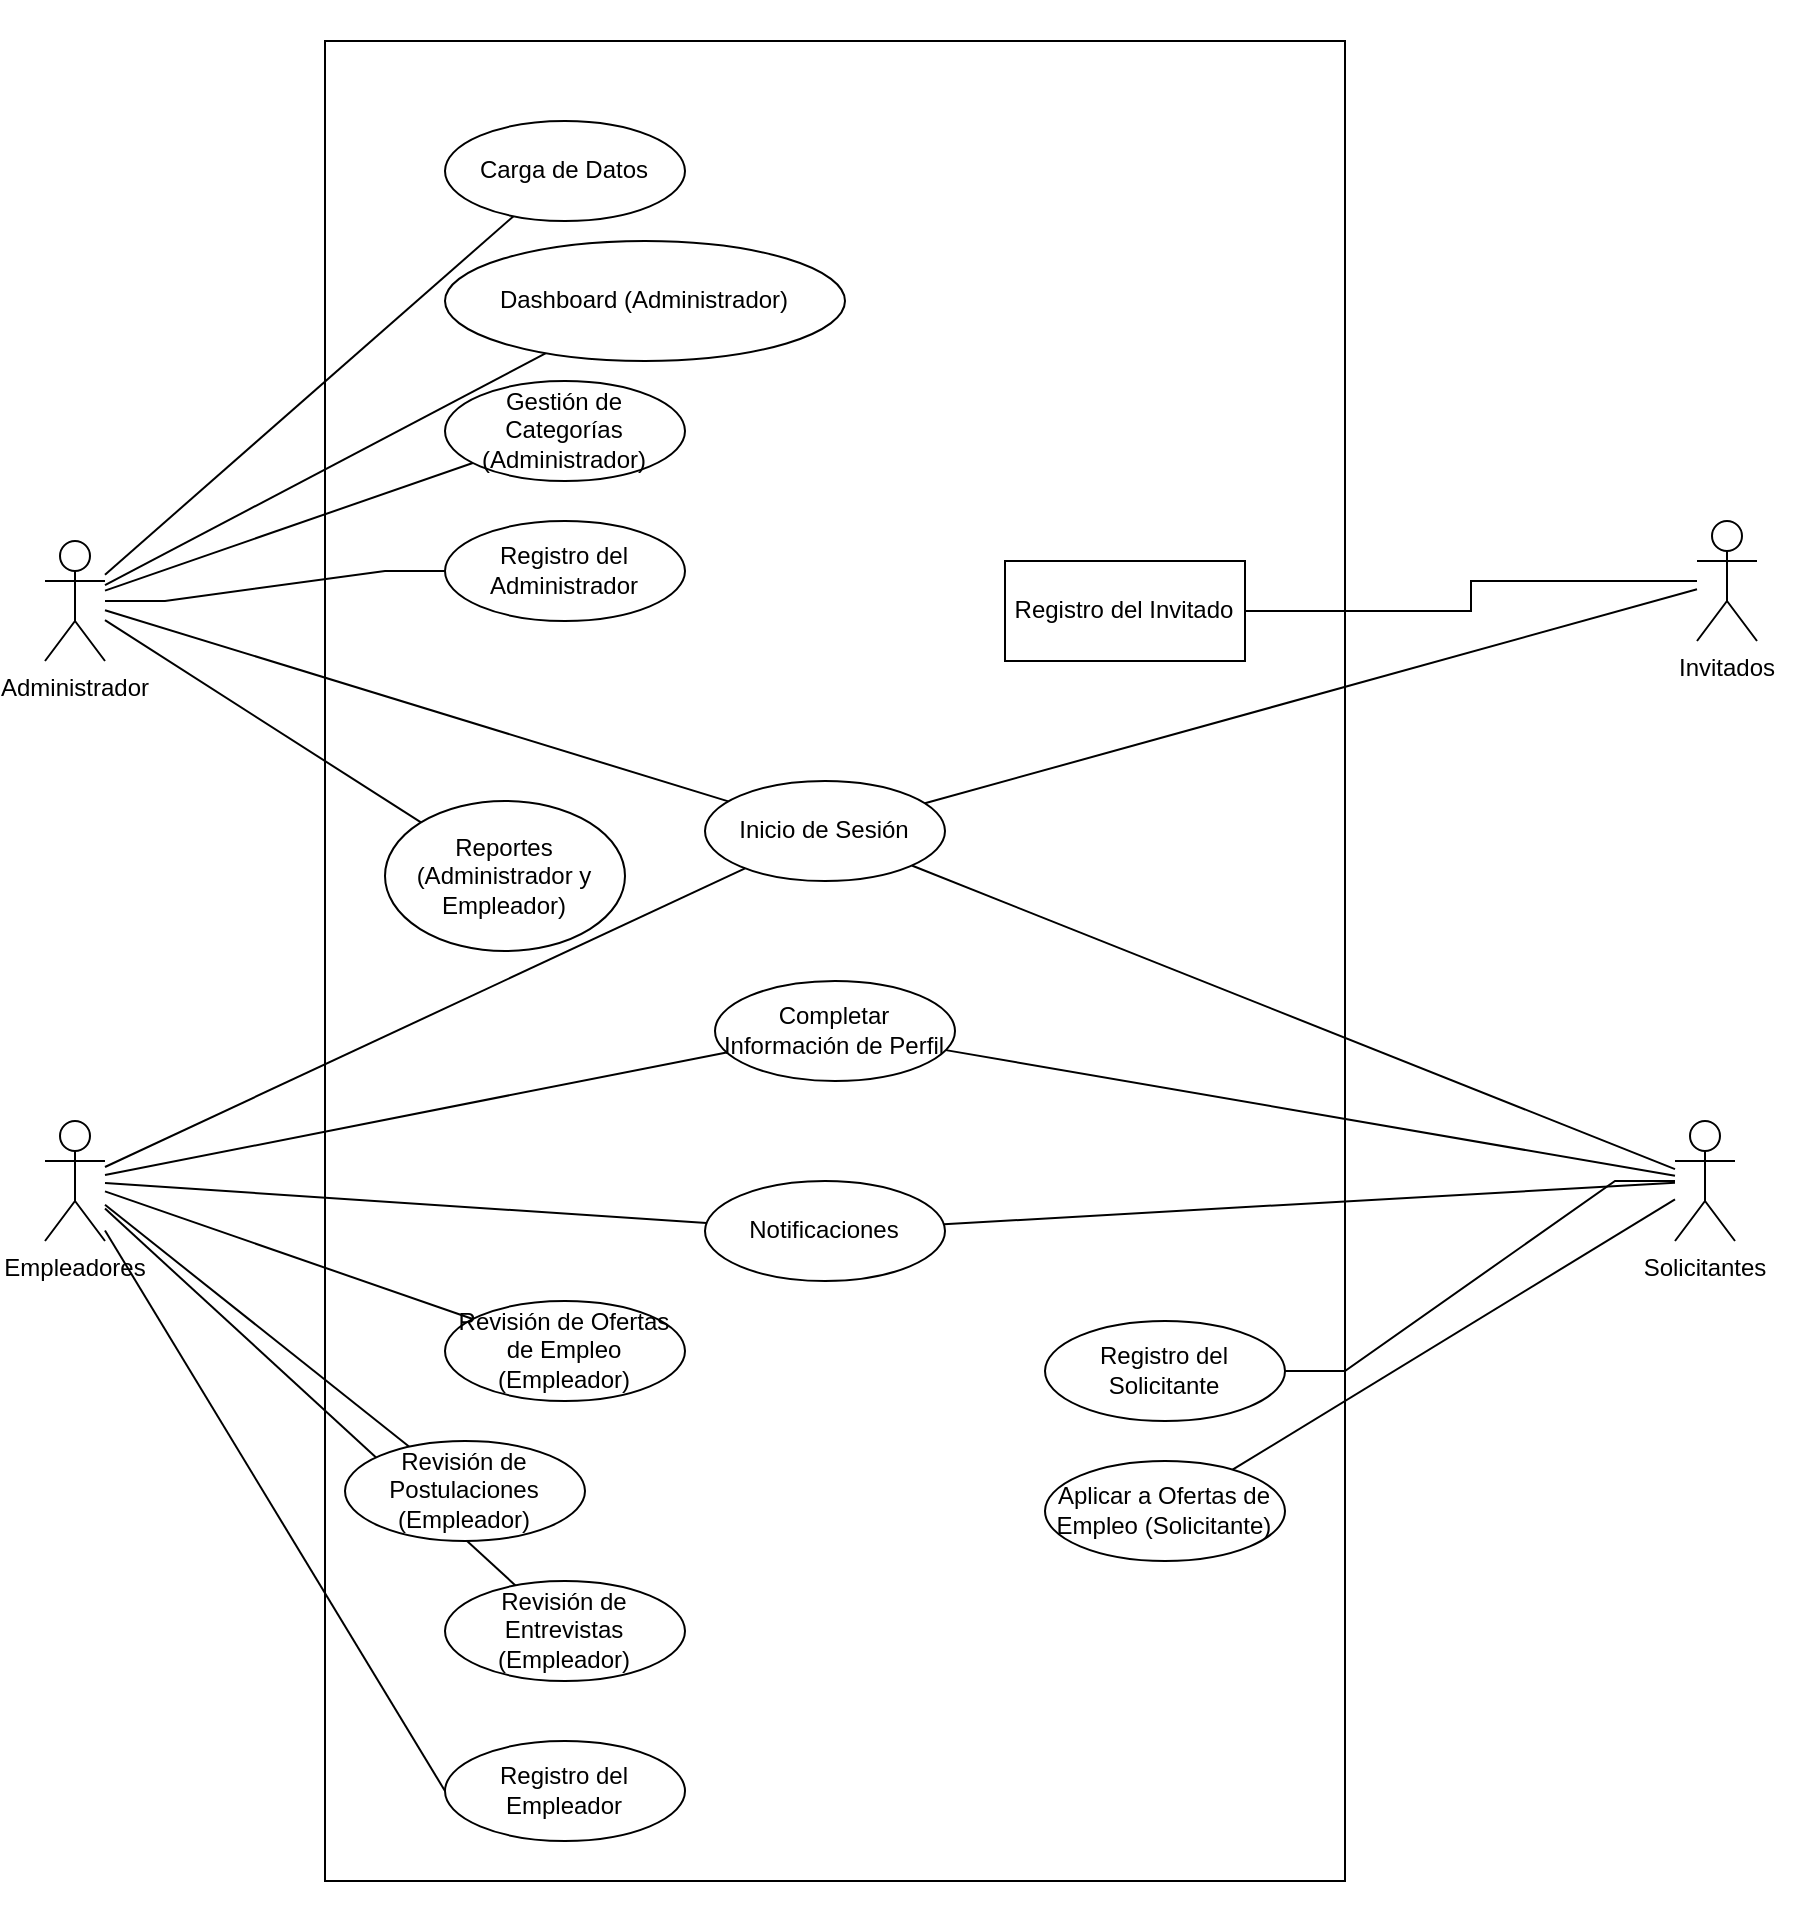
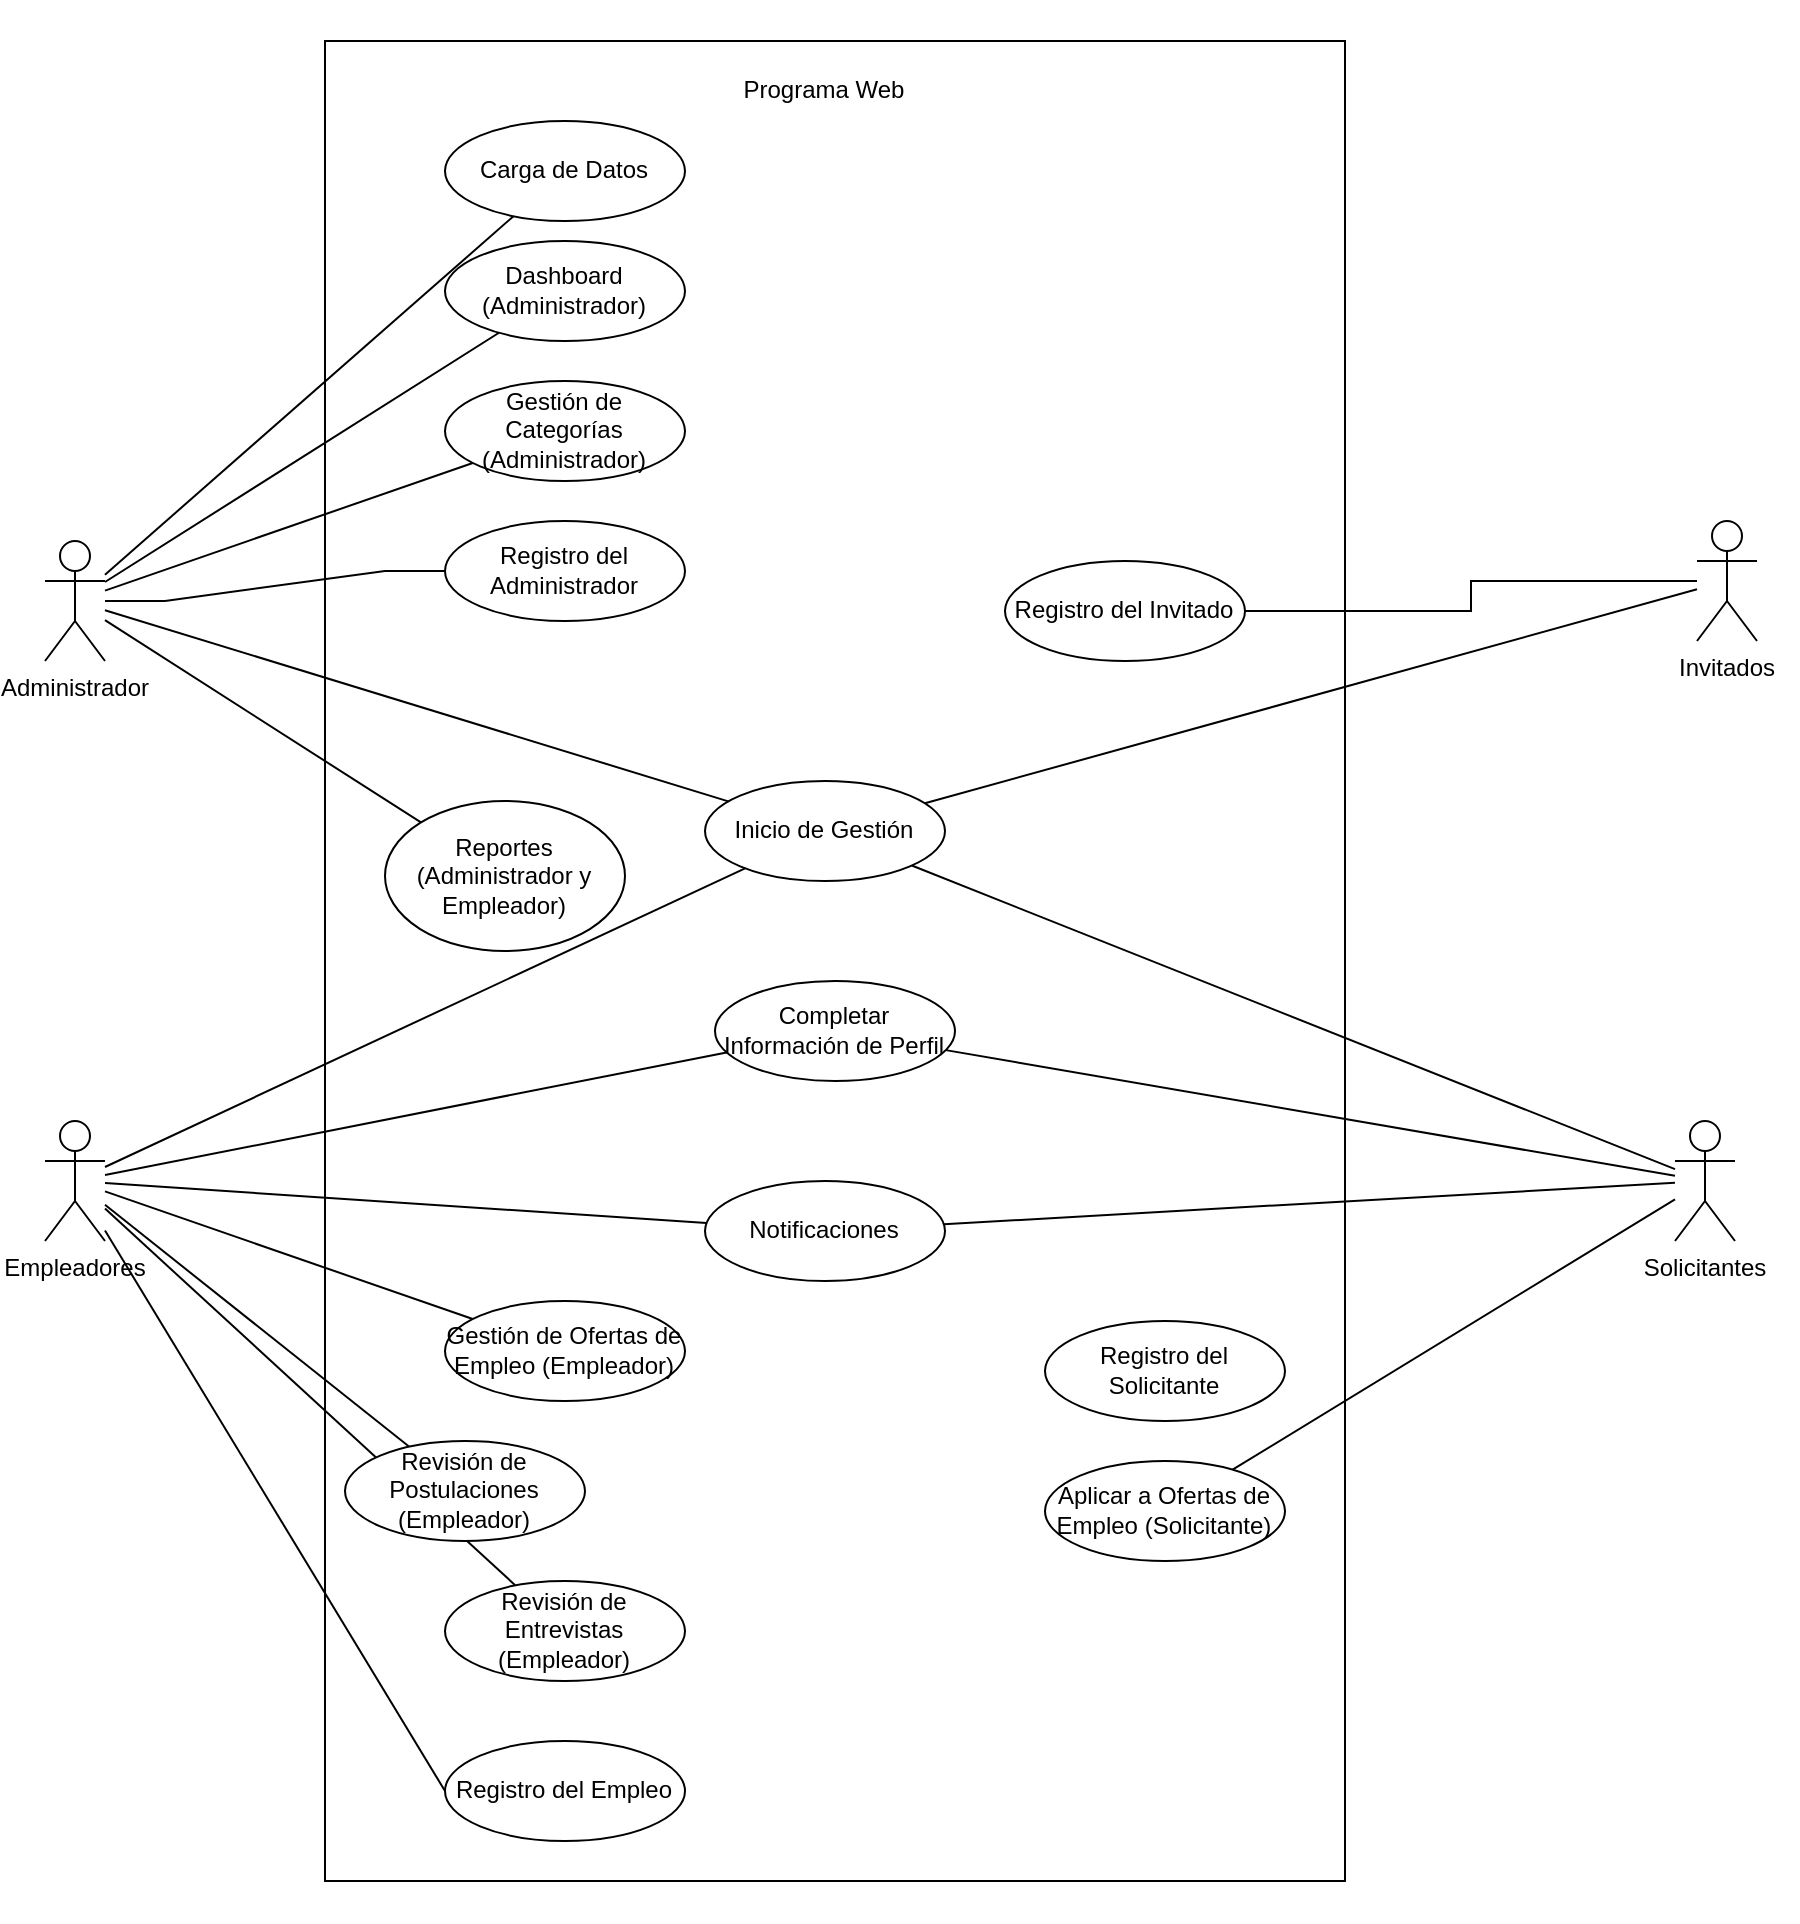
node "Programa Web": added
node "Dashboard (Administrador)": size 400x120 -> 240x100
node "Registro del Invitado": shape rectangle -> ellipse
node "Inicio de Sesión": label "Inicio de Sesión" -> "Inicio de Gestión"
edge "Solicitantes" -- "Registro del Solicitante": removed
node "Revisión de Ofertas de Empleo (Empleador)": label "Revisión de Ofertas de Empleo (Empleador)" -> "Gestión de Ofertas de Empleo (Empleador)"
node "Registro del Empleador": label "Registro del Empleador" -> "Registro del Empleo"
